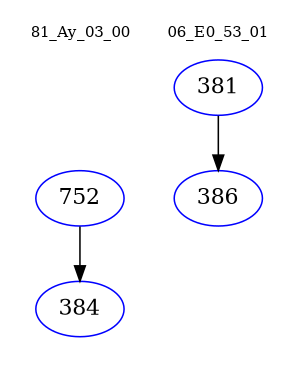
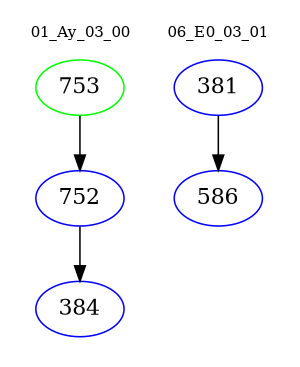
cluster "81_Ay_03_00": label "81_Ay_03_00" -> "01_Ay_03_00"
cluster "06_E0_53_01": label "06_E0_53_01" -> "06_E0_03_01"
node "753": added
node "386": label "386" -> "586"
